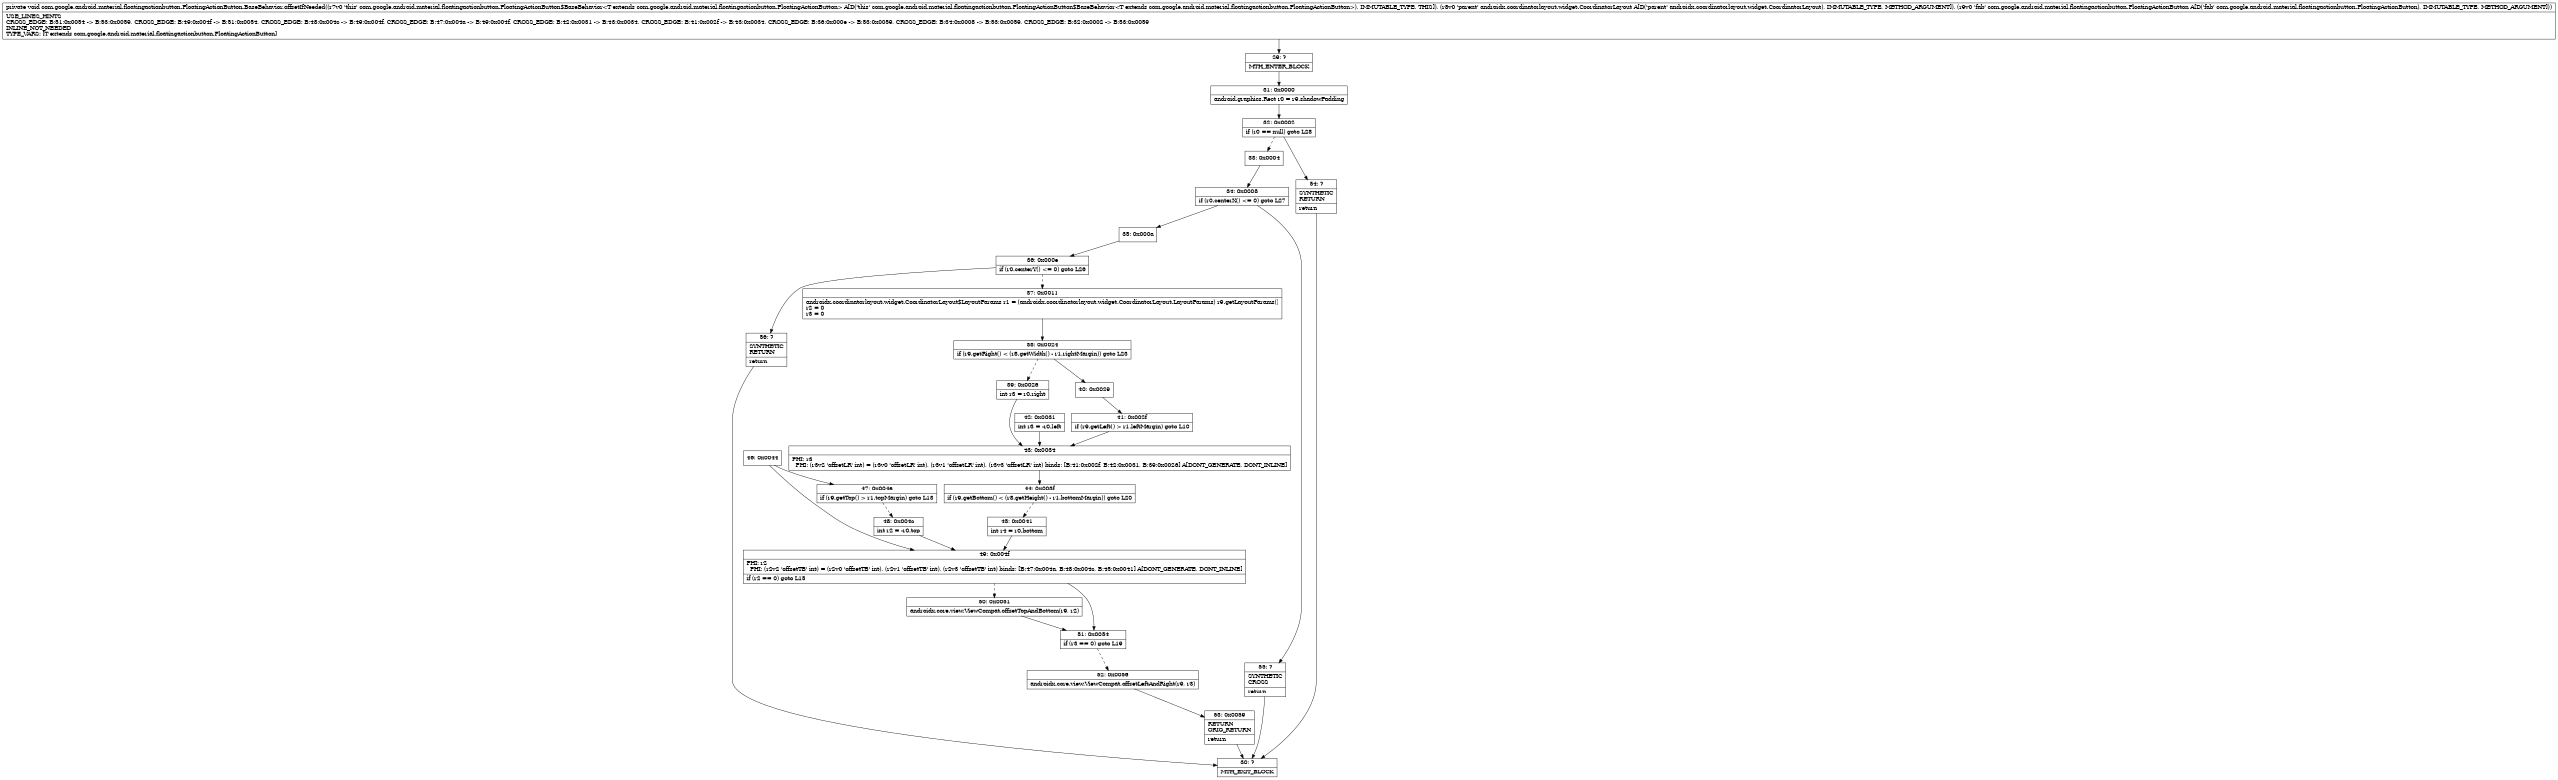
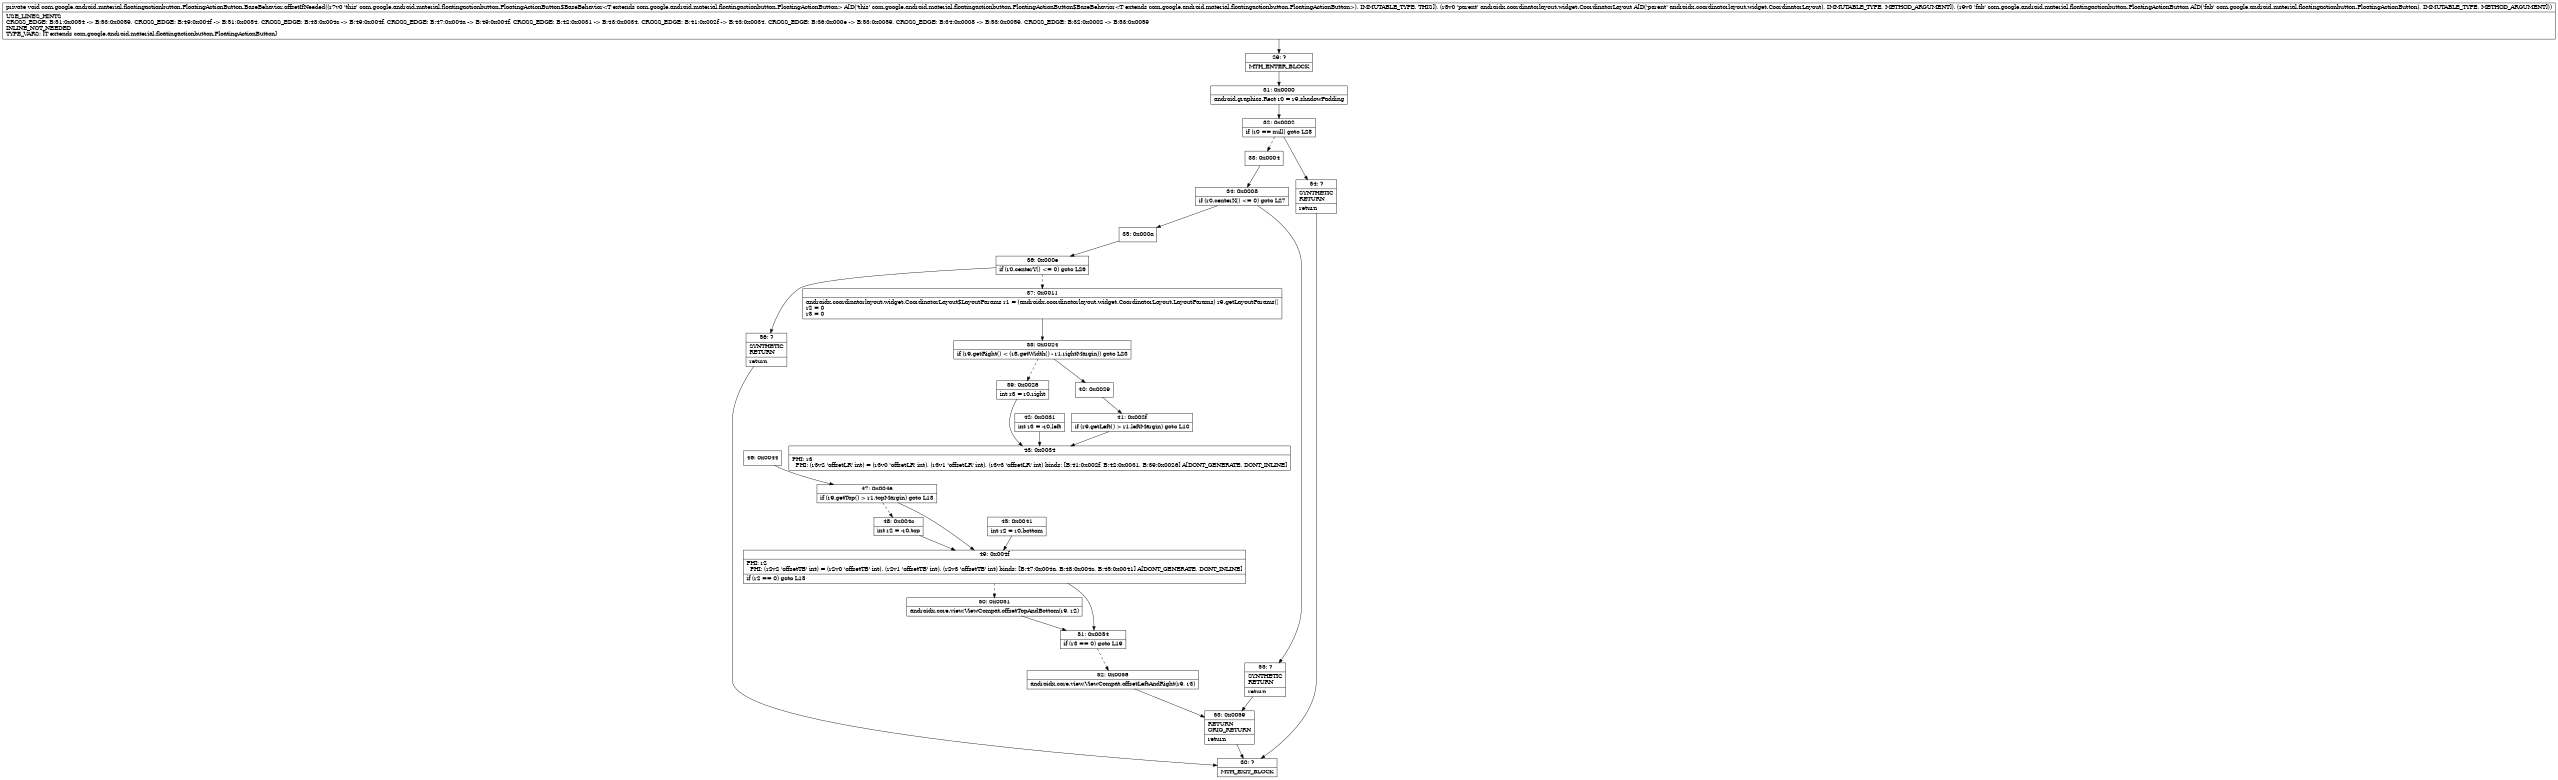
node "44: 0x003f": removed
edge "46: 0x0044" -> "49: 0x004f": now "47: 0x004a" -> "49: 0x004f"
node "45: 0x0041": text "int r4 = r0.bottom" -> "int r2 = r0.bottom"
node "55: ?": text "CROSS" -> "RETURN"
edge "55: ?" -> "30: ?": now "55: ?" -> "53: 0x0059"
